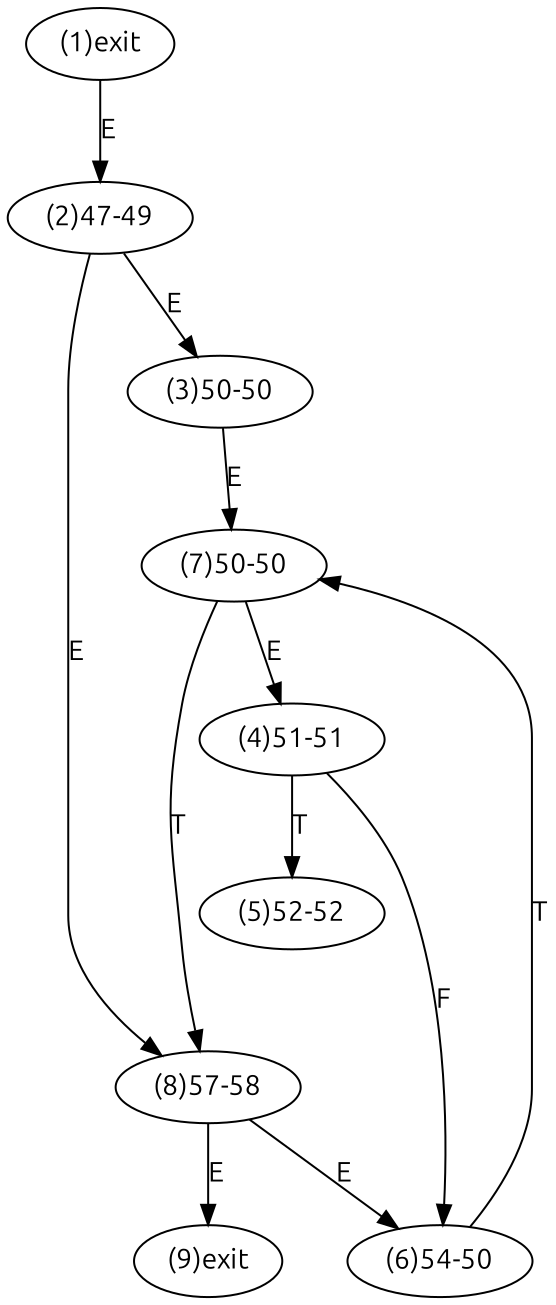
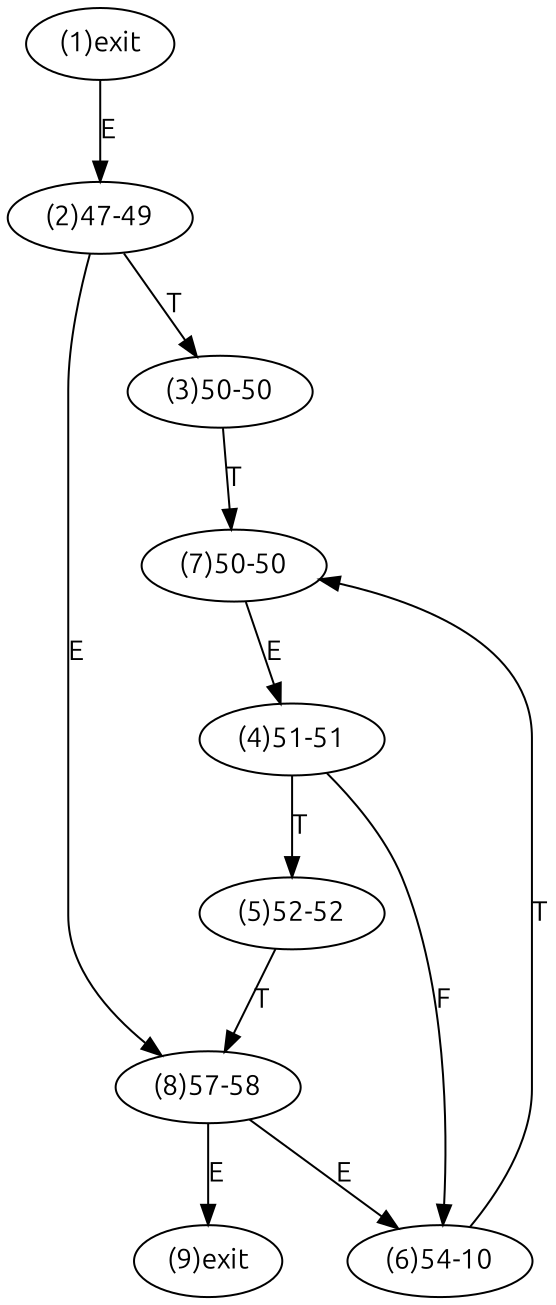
edge "(2)47-49" -> "(3)50-50": label "E" -> "T"
edge "(3)50-50" -> "(7)50-50": label "E" -> "T"
edge "(7)50-50" -> "(8)57-58": now "(5)52-52" -> "(8)57-58"
node "(6)54-50": label "(6)54-50" -> "(6)54-10"
